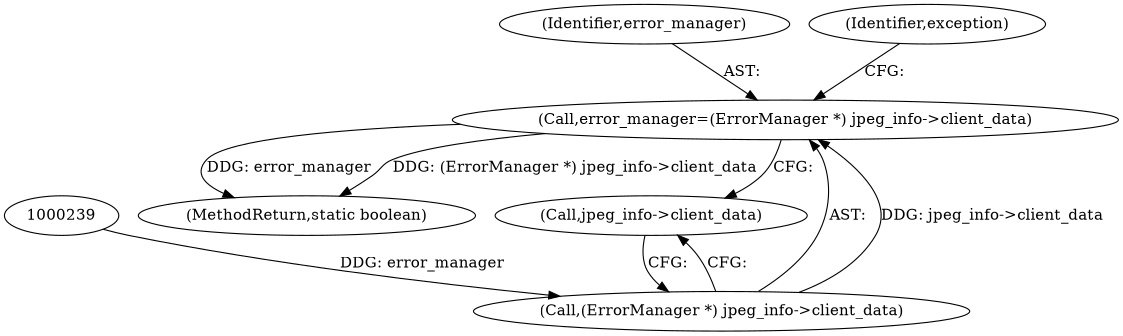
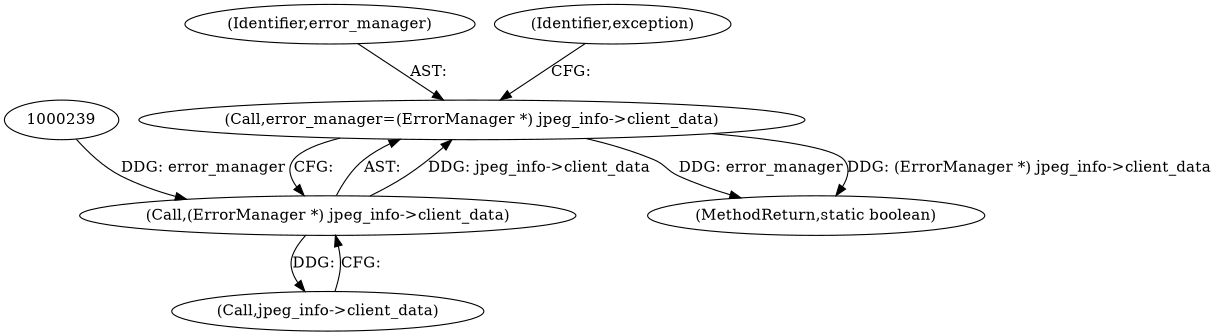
edge "(Call,error_manager=(ErrorManager *) jpeg_info->client_data)" -> "(Call,jpeg_info->client_data)": now "(Call,error_manager=(ErrorManager *) jpeg_info->client_data)" -> "(Call,(ErrorManager *) jpeg_info->client_data)"
edge "(Call,(ErrorManager *) jpeg_info->client_data)" -> "(Call,jpeg_info->client_data)": label "CFG: " -> "DDG: "
